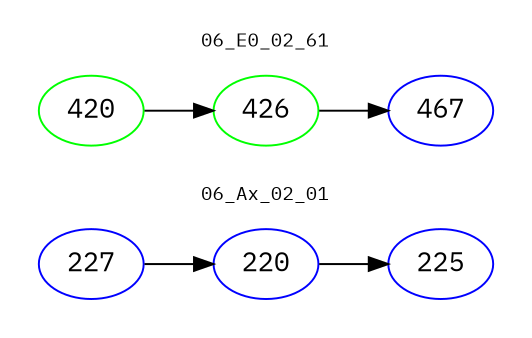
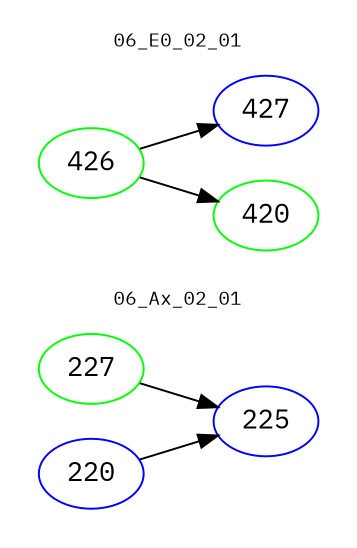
cluster "06_E0_02_61": label "06_E0_02_61" -> "06_E0_02_01"
edge "420" -> "426": reversed
node "467": label "467" -> "427"
node "227": color blue -> green
edge "227" -> "220": now "227" -> "225"
